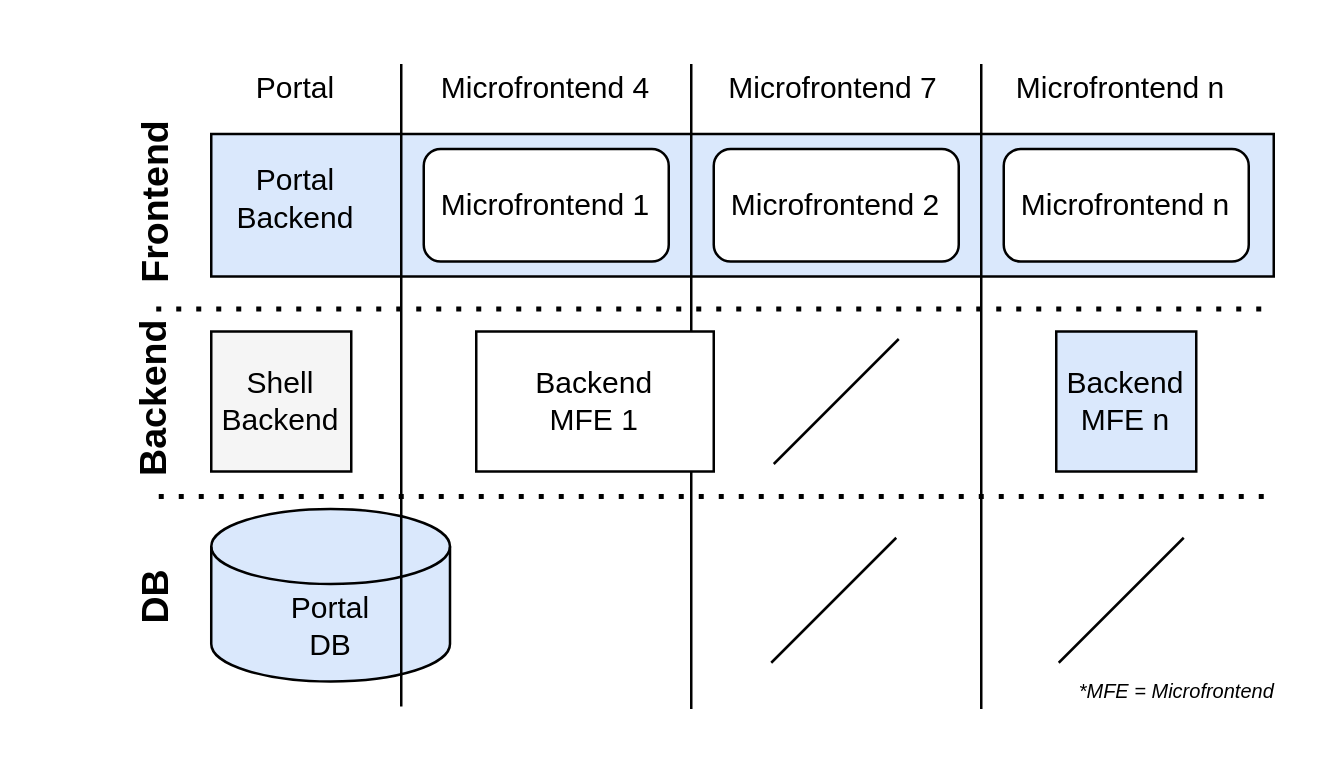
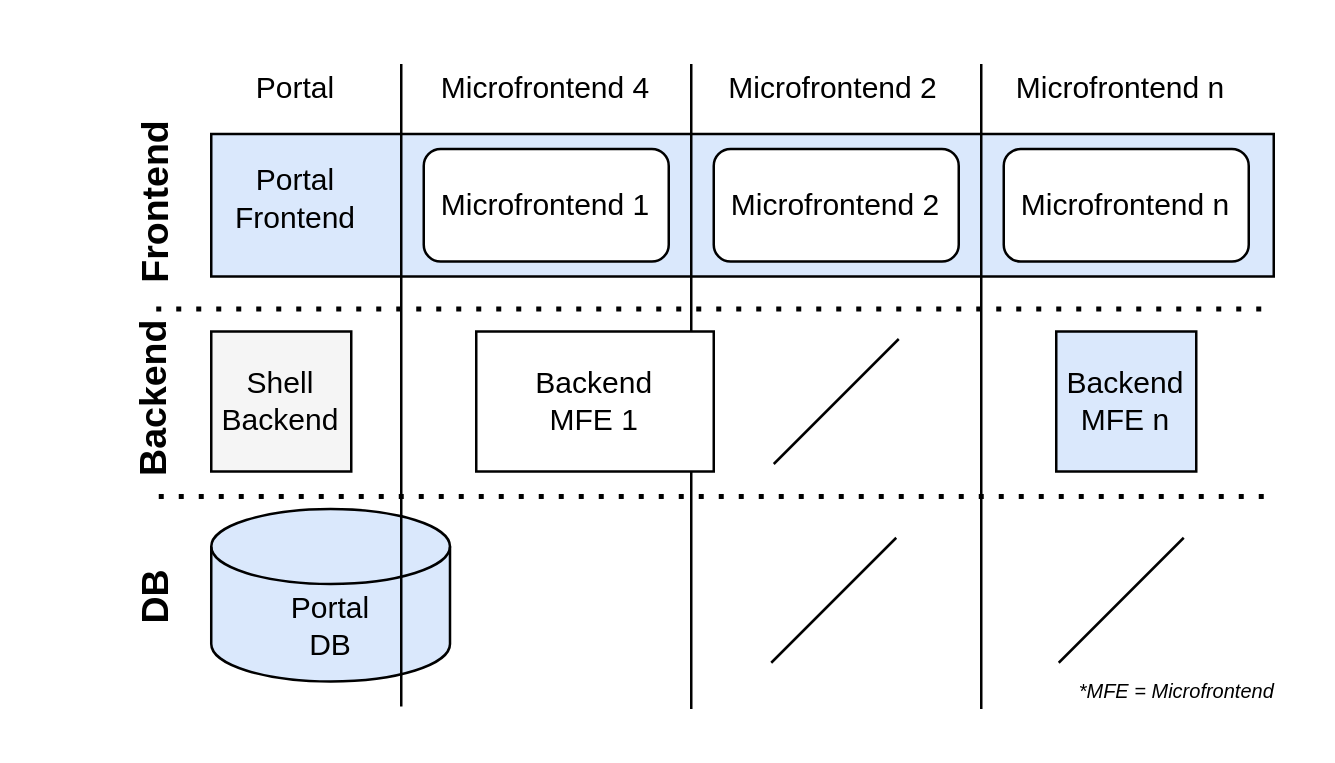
node "Microfrontend 7": label "Microfrontend 7" -> "Microfrontend 2"
node "Portal Backend": label "Portal Backend" -> "Portal Frontend"
